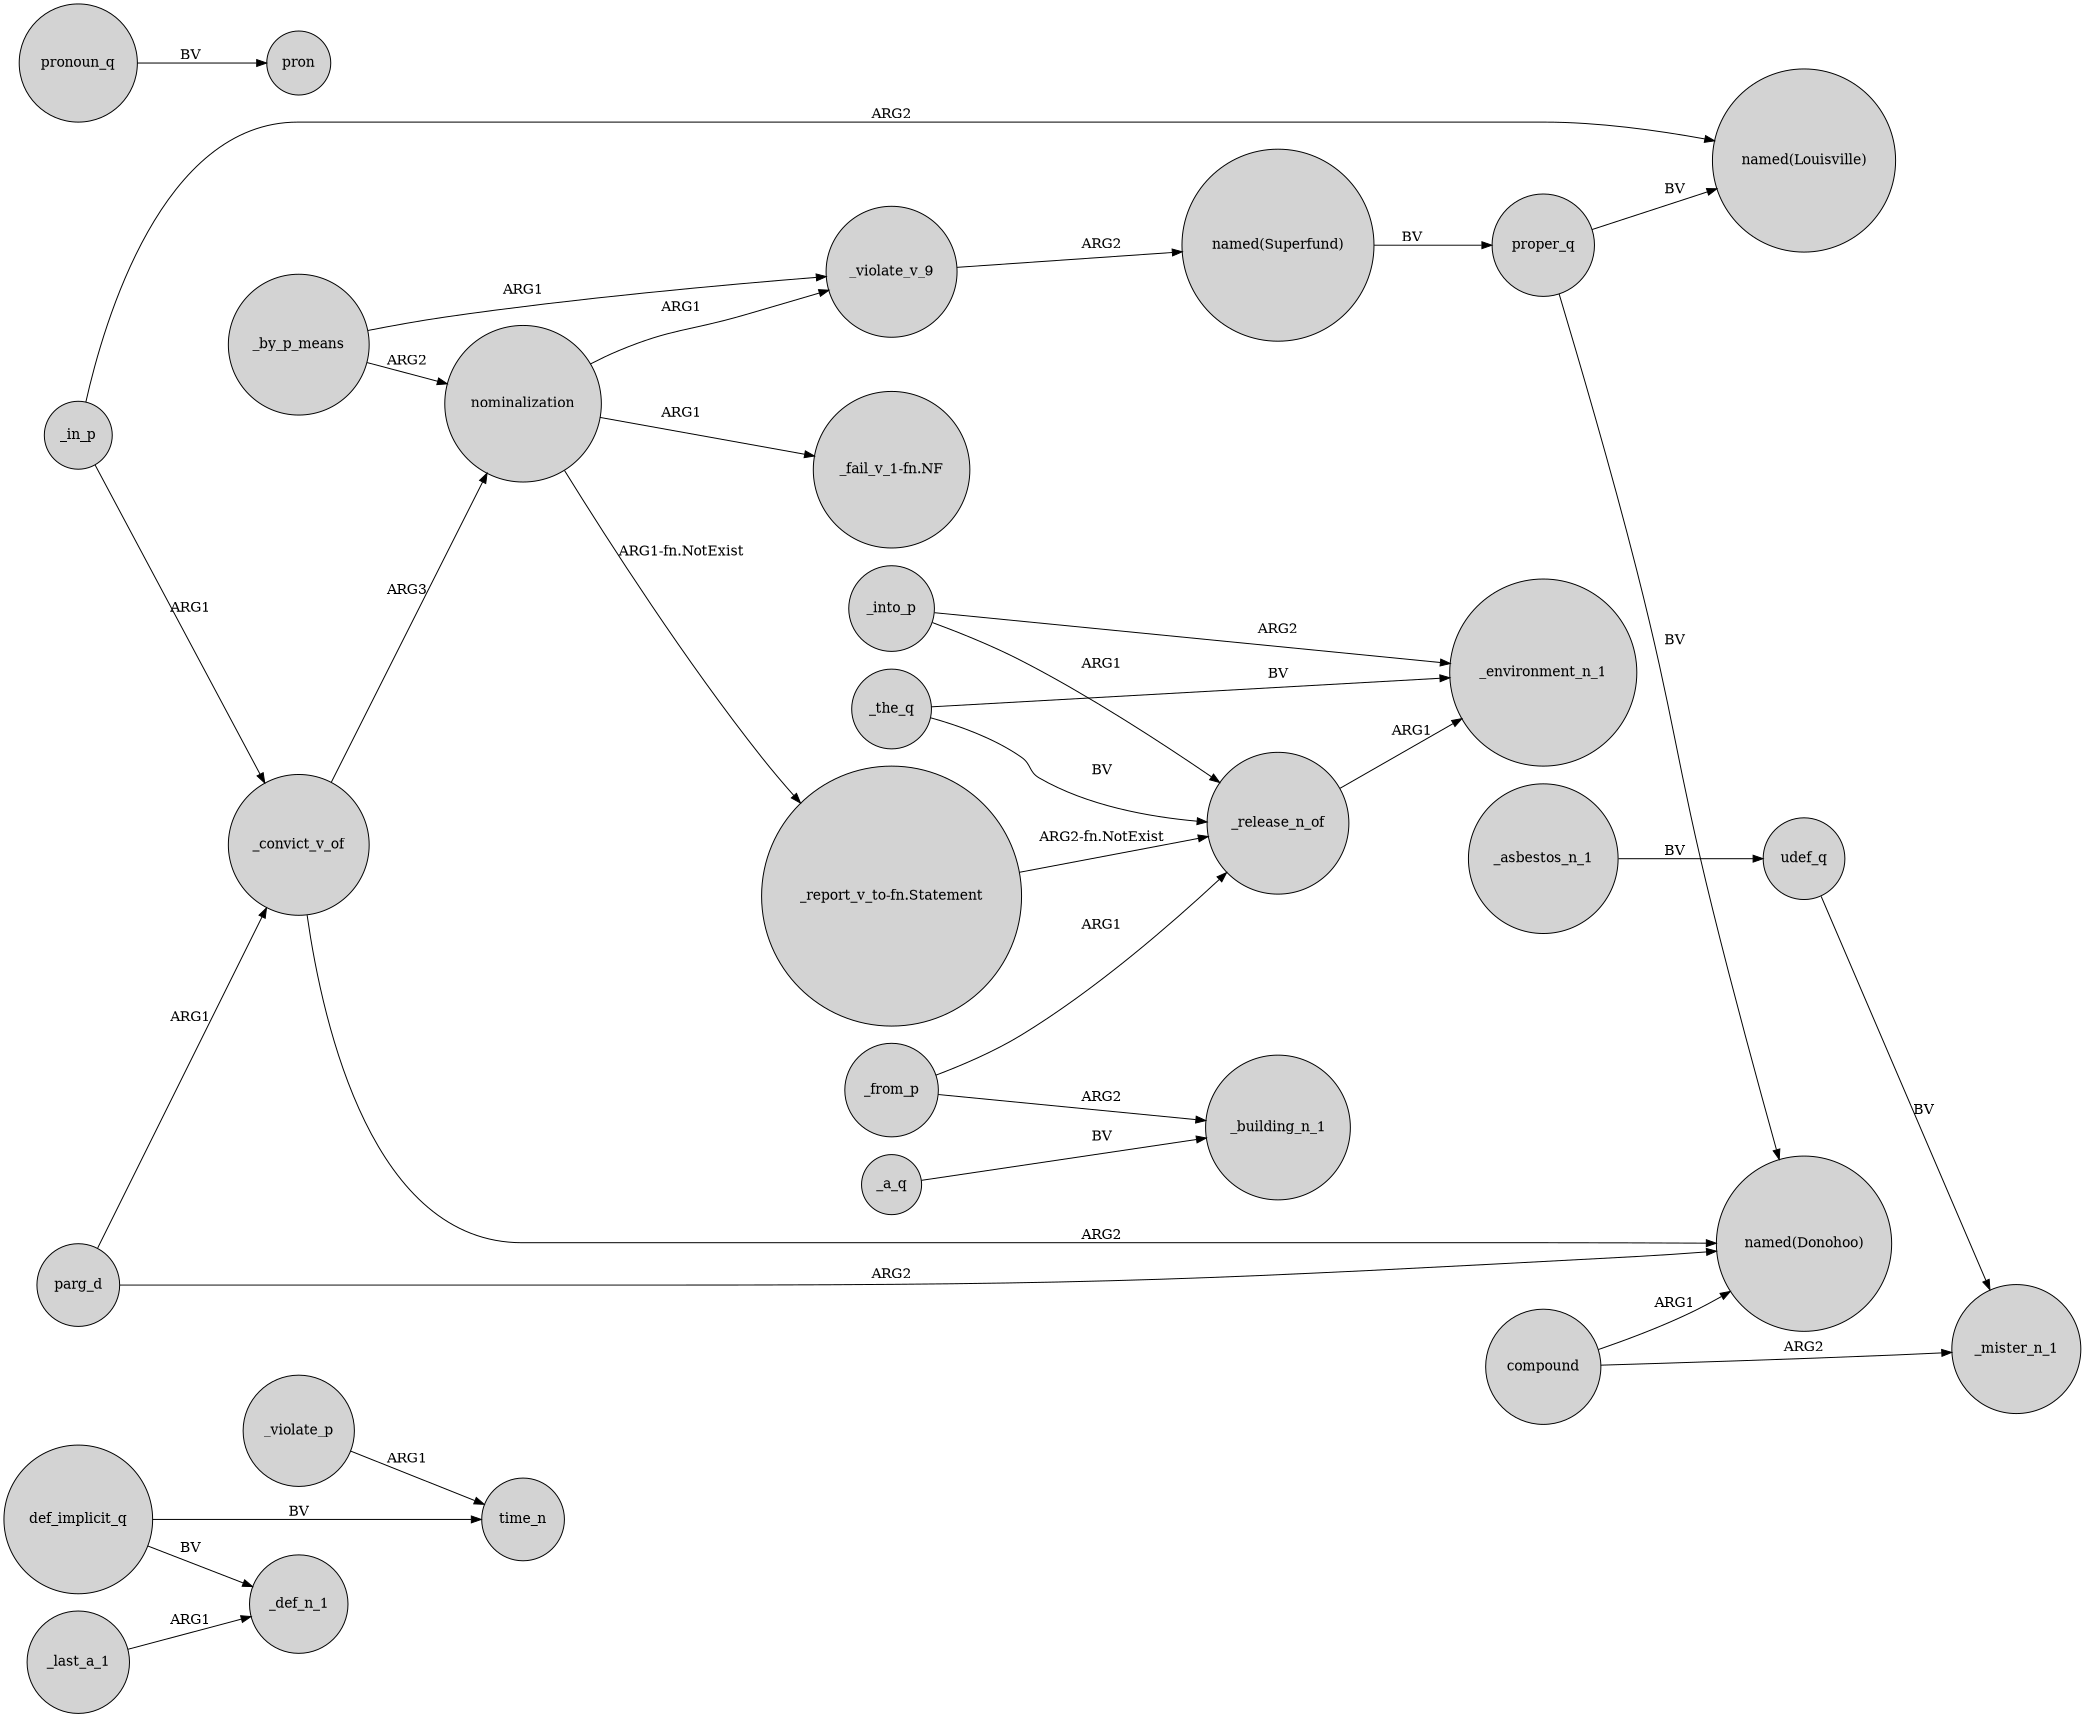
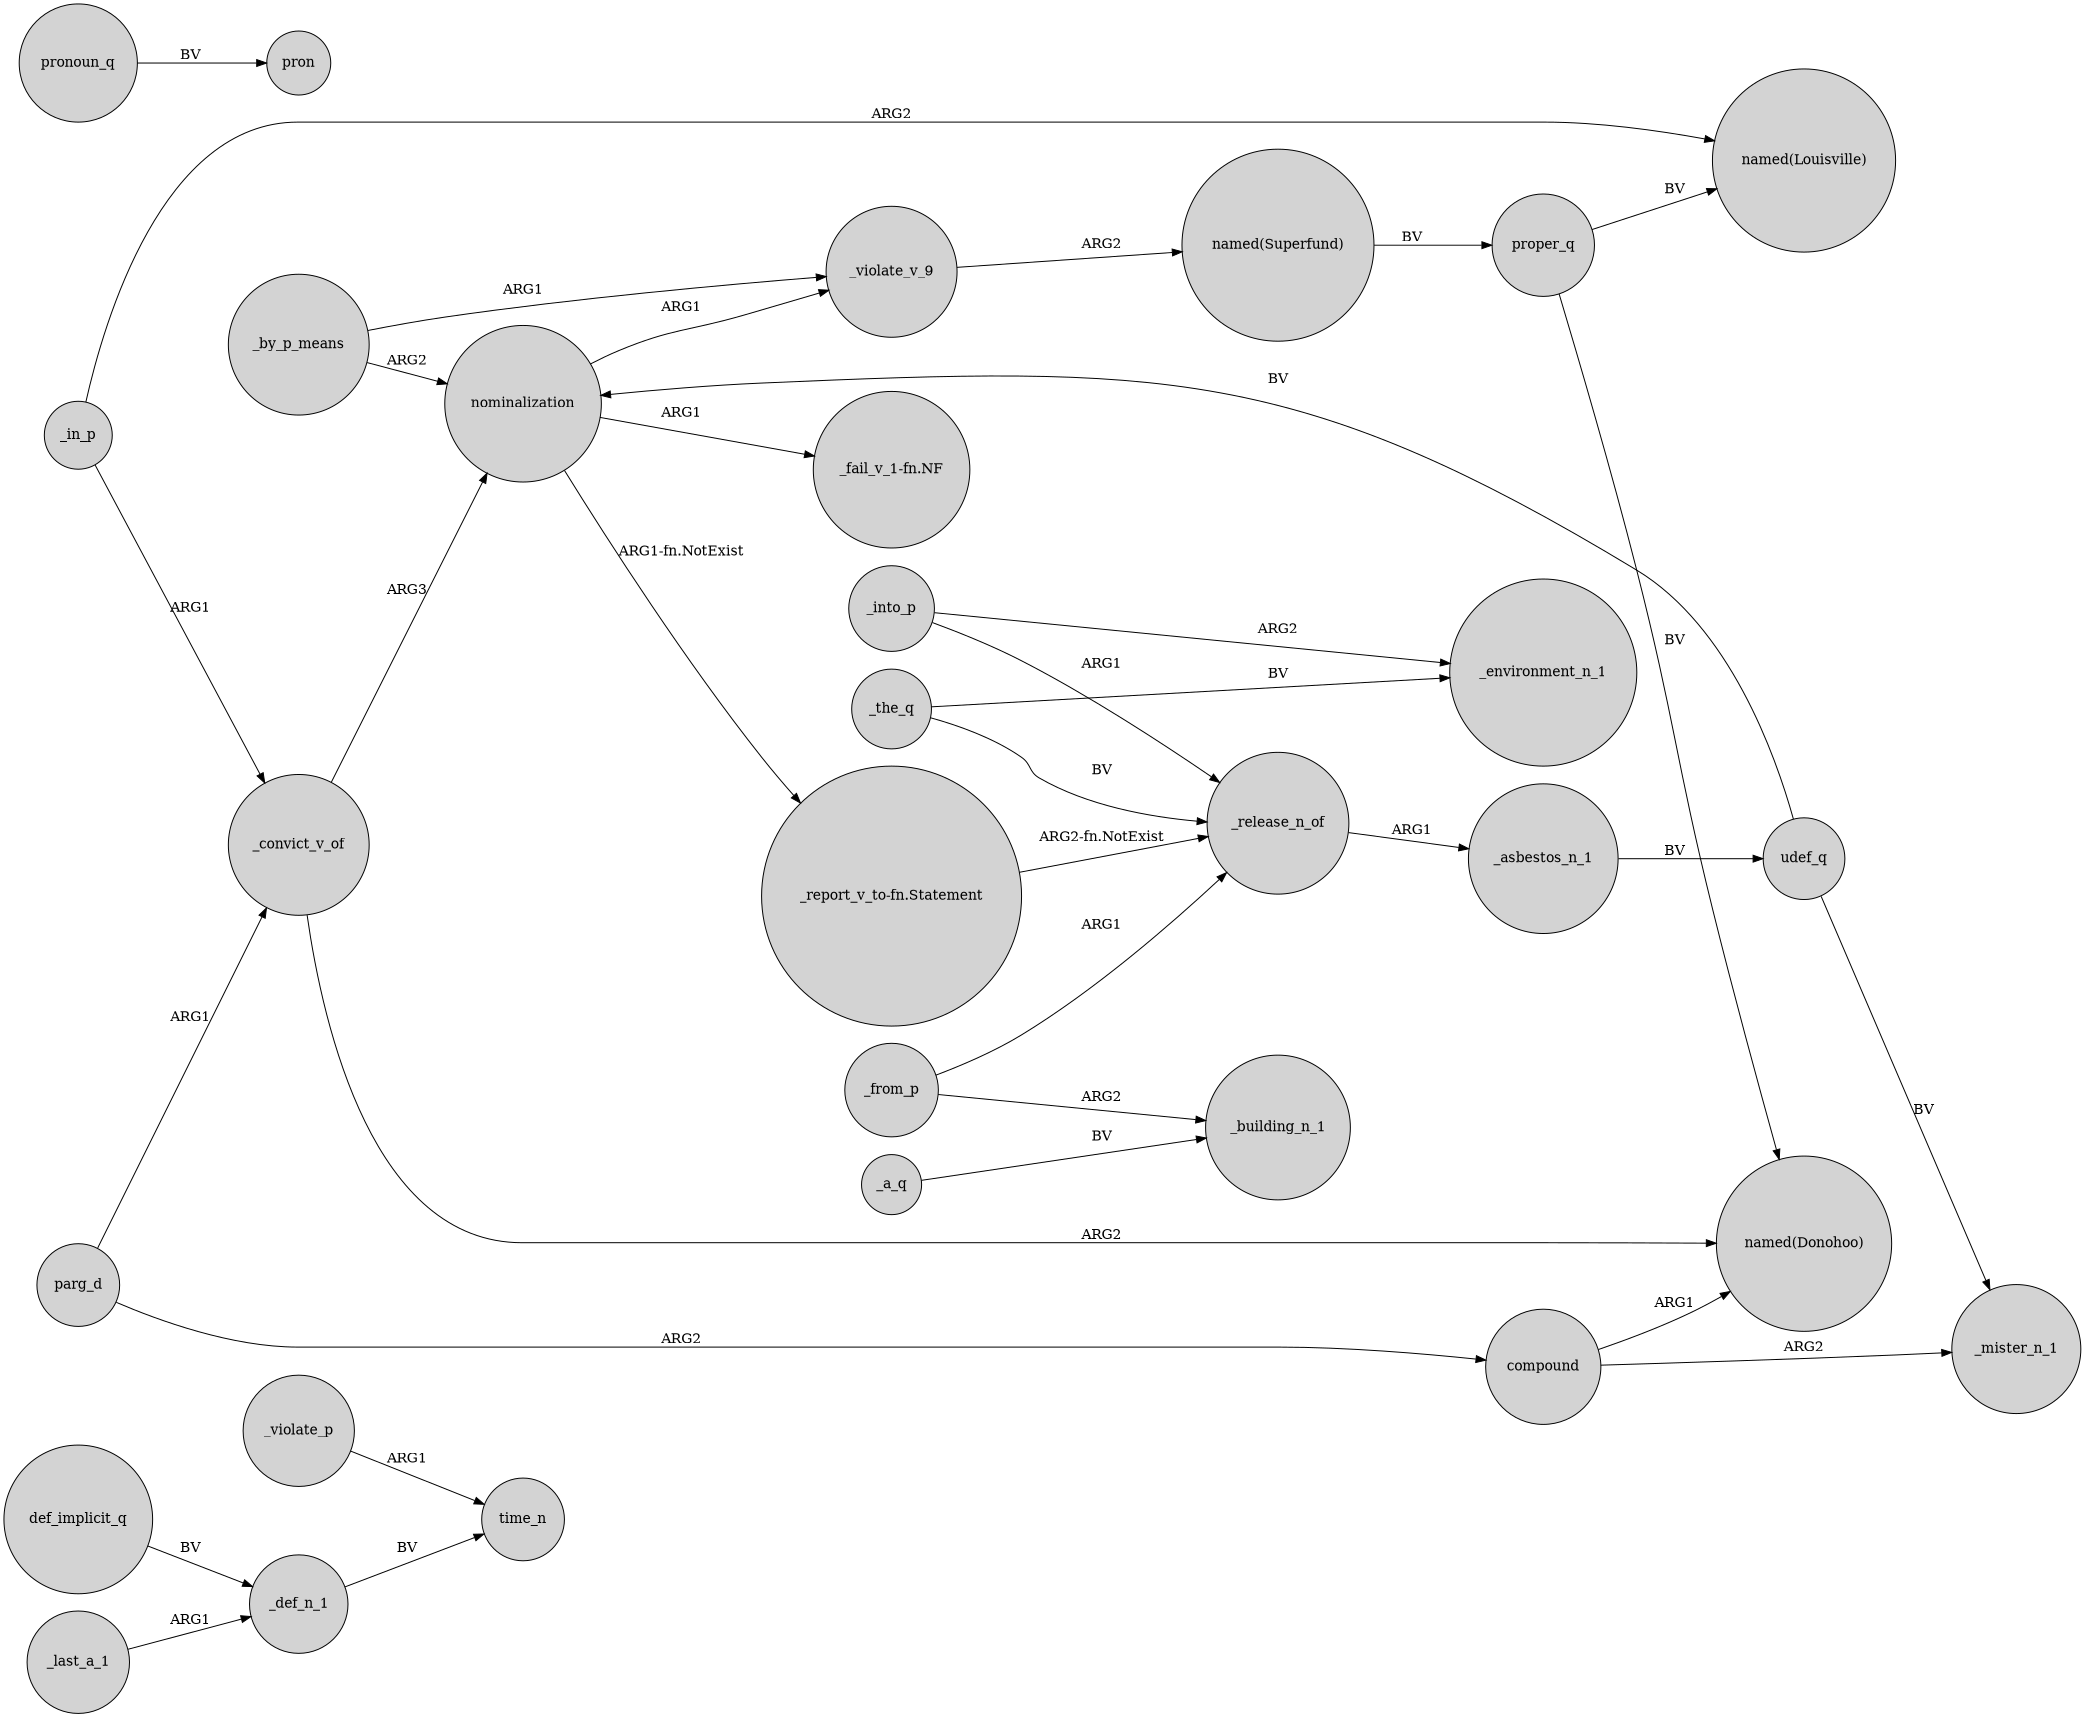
edge "udef_q" -> "nominalization": added, label "BV"
edge "_release_n_of" -> "_environment_n_1": now "_release_n_of" -> "_asbestos_n_1"
edge "parg_d" -> "named(Donohoo)": now "parg_d" -> "compound"
edge "def_implicit_q" -> "time_n": now "_def_n_1" -> "time_n"
